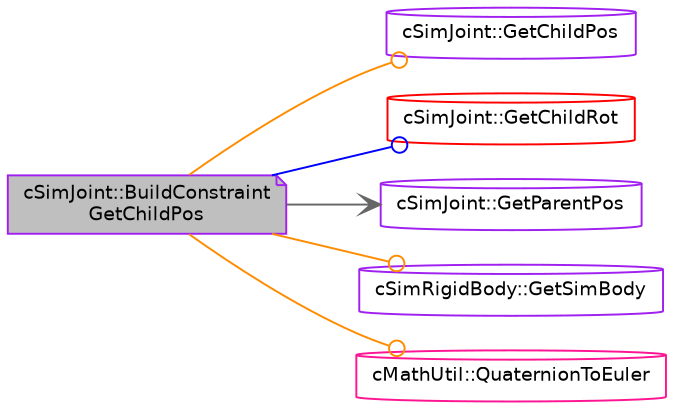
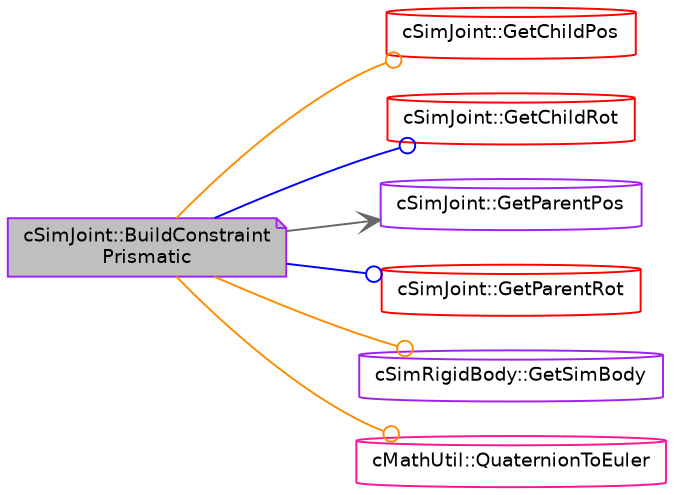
node "cSimJoint::GetChildPos": color purple -> red
node "cSimJoint::BuildConstraint GetChildPos": label "cSimJoint::BuildConstraint GetChildPos" -> "cSimJoint::BuildConstraint Prismatic"
node "cSimJoint::GetParentRot": added
